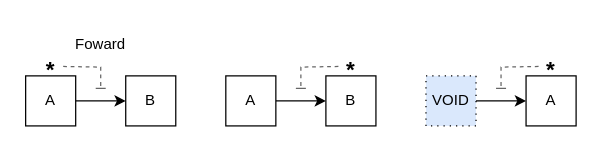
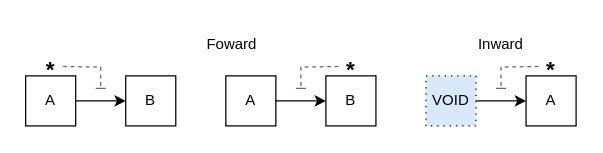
node "Foward": moved (101, 44) -> (232, 44)
node "Inward": added
